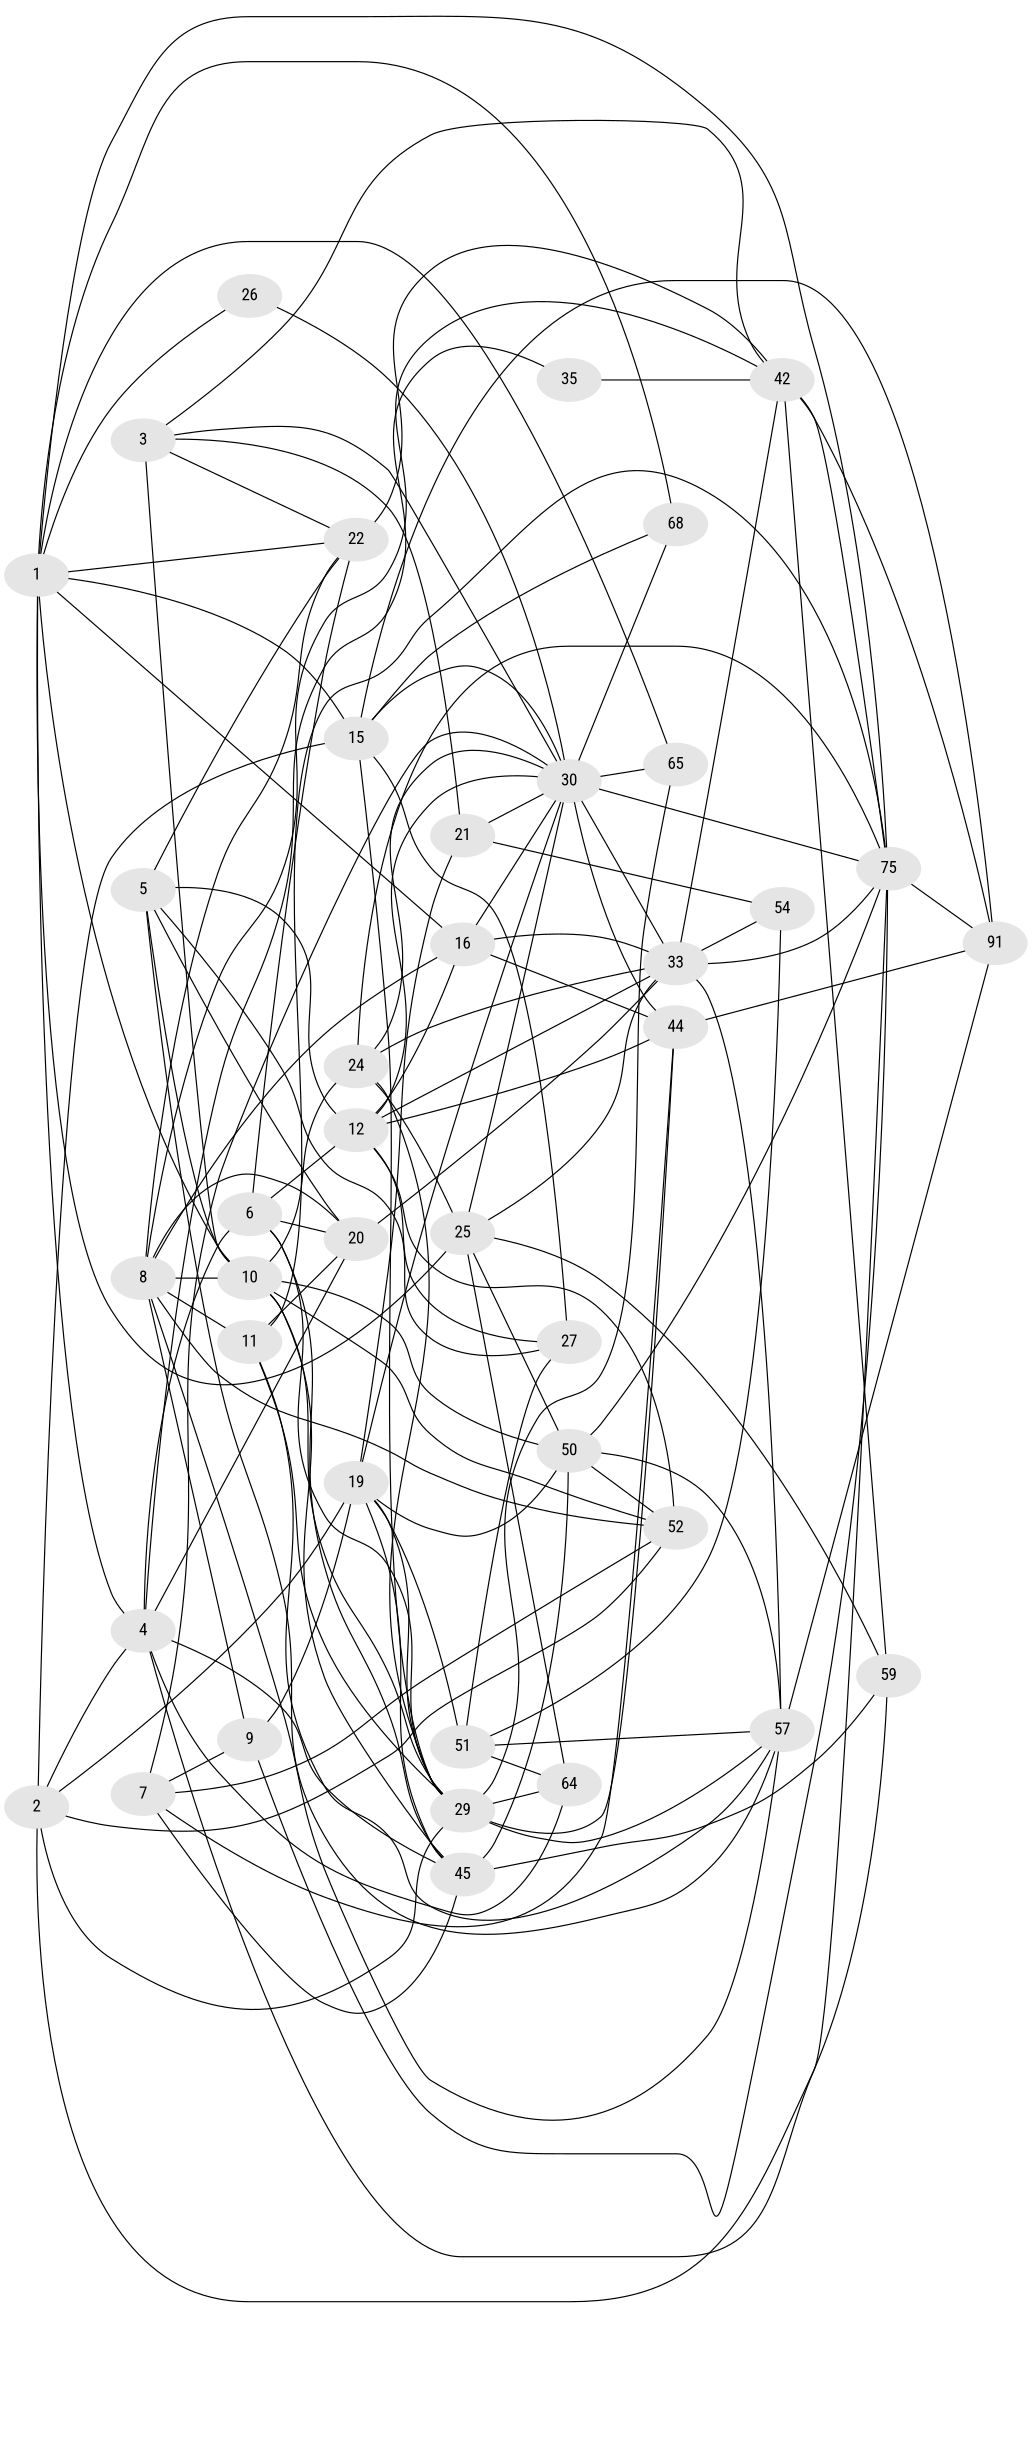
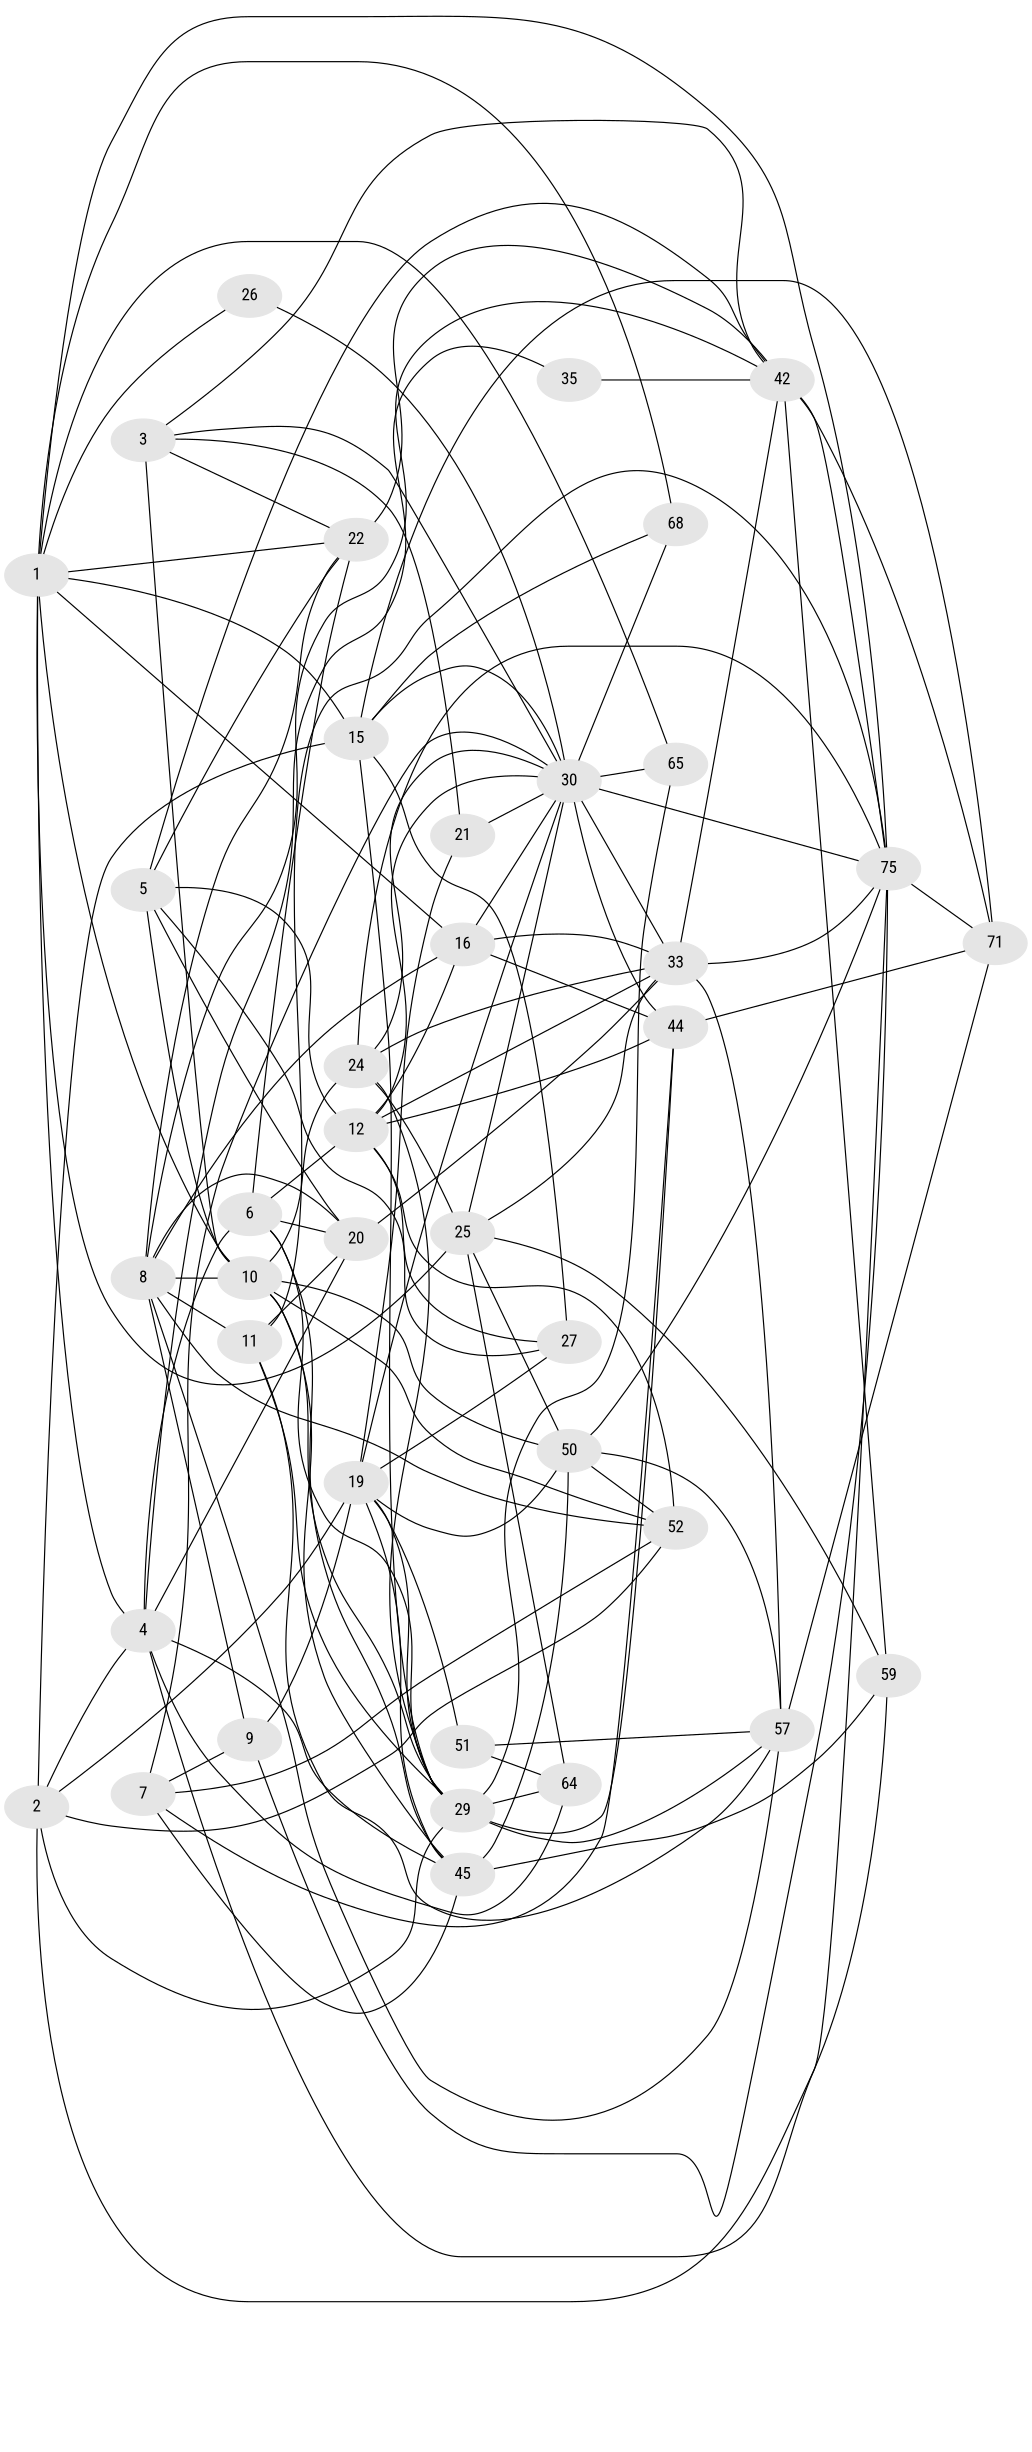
node "54": removed
node "91": label "91" -> "71"
edge "27" -- "51": now "27" -- "19"
edge "5" -- "57": now "5" -- "42"
